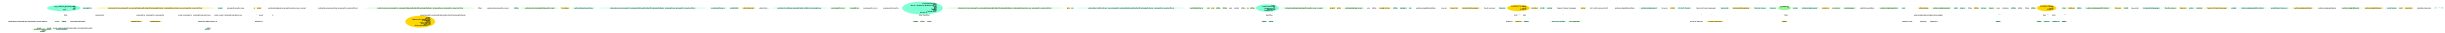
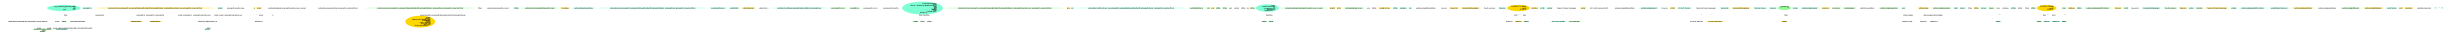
edge "CommandLine.Tests.Unit.Text.VerbsHelpTextFixture" -> "DoCoreTestForIndex(new string[] { ''help'', ''undefined'' })": now "Entry string.Trim()" -> "DoCoreTestForIndex(new string[] { ''help'', ''undefined'' })"
